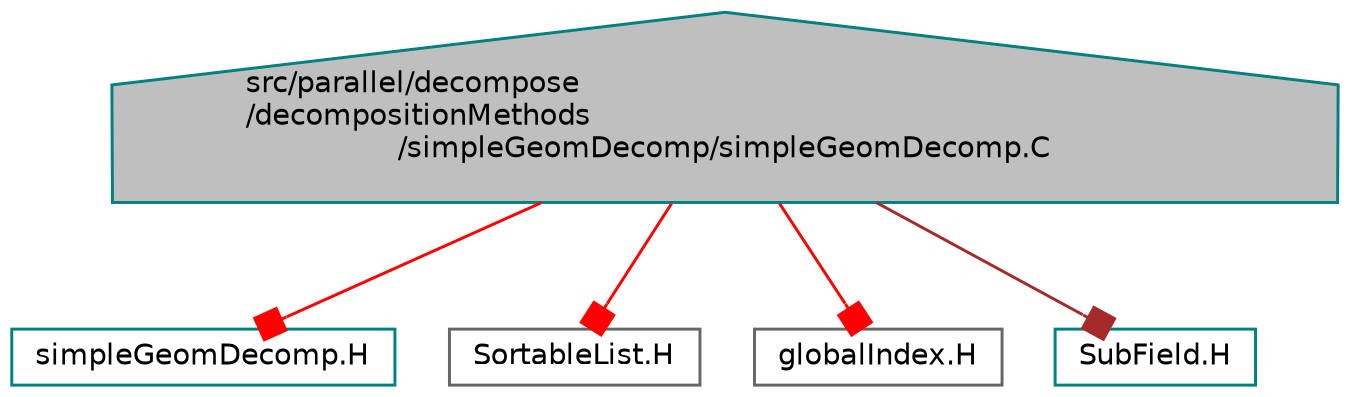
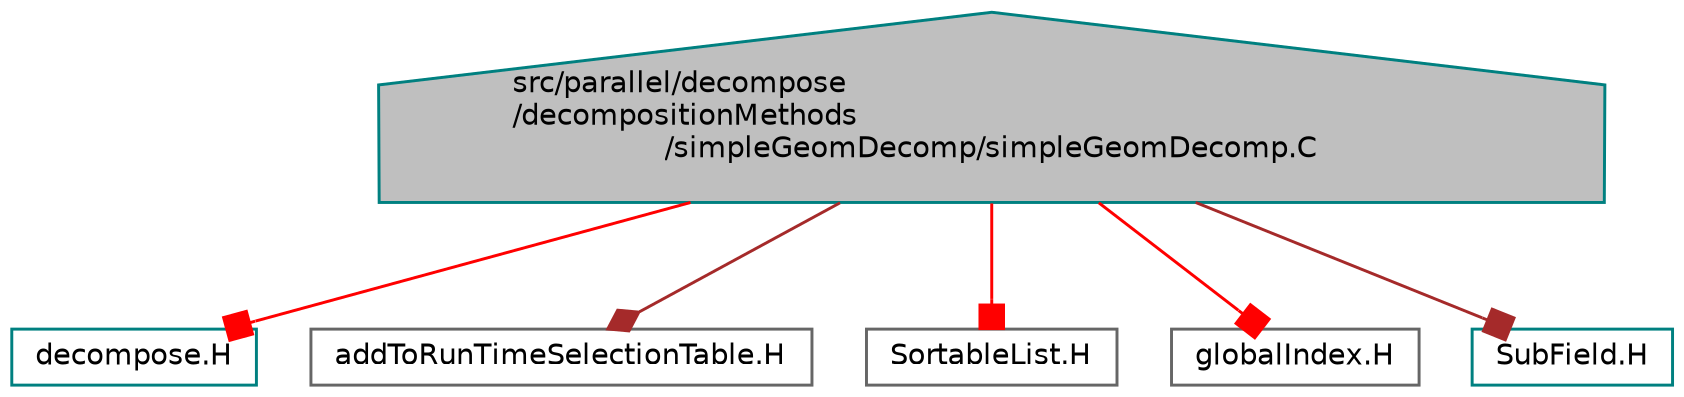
node "simpleGeomDecomp.H": label "simpleGeomDecomp.H" -> "decompose.H"
node "addToRunTimeSelectionTable.H": added
